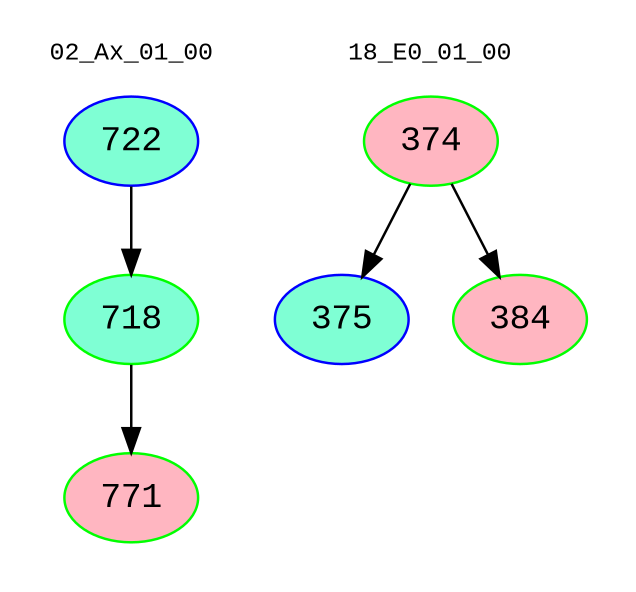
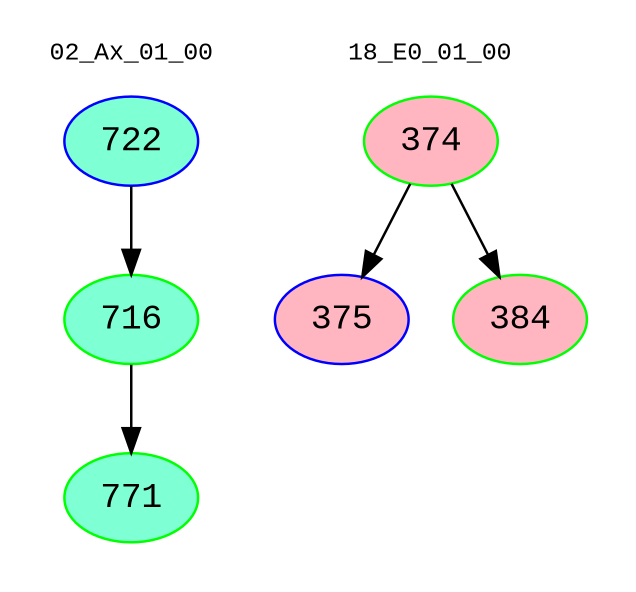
node "718": label "718" -> "716"
node "375": fillcolor aquamarine -> lightpink
node "771": fillcolor lightpink -> aquamarine
